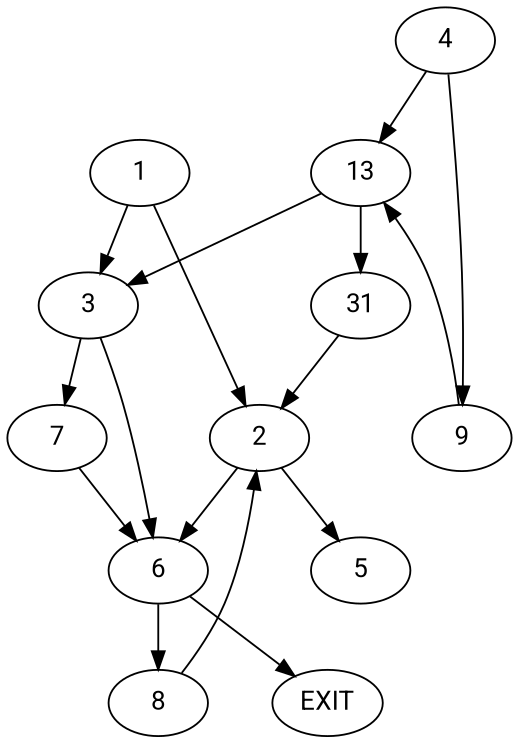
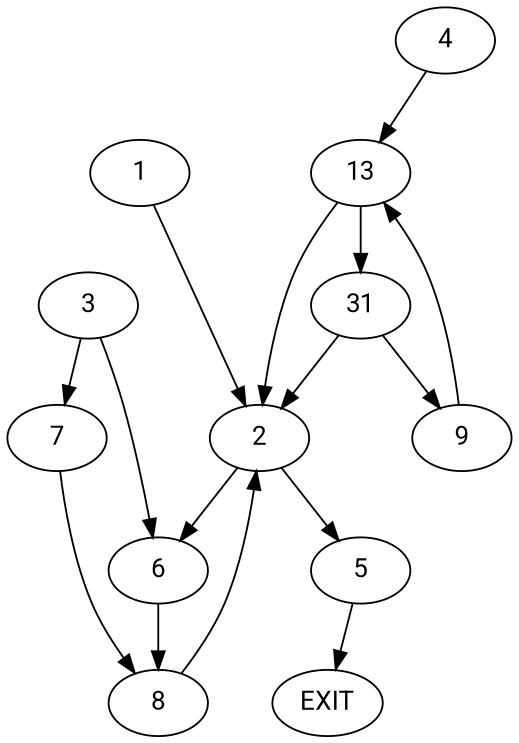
edge "4" -> "9": now "31" -> "9"
edge "1" -> "3": removed
edge "13" -> "3": now "13" -> "2"
edge "7" -> "6": now "7" -> "8"
edge "6" -> "EXIT": now "5" -> "EXIT"
